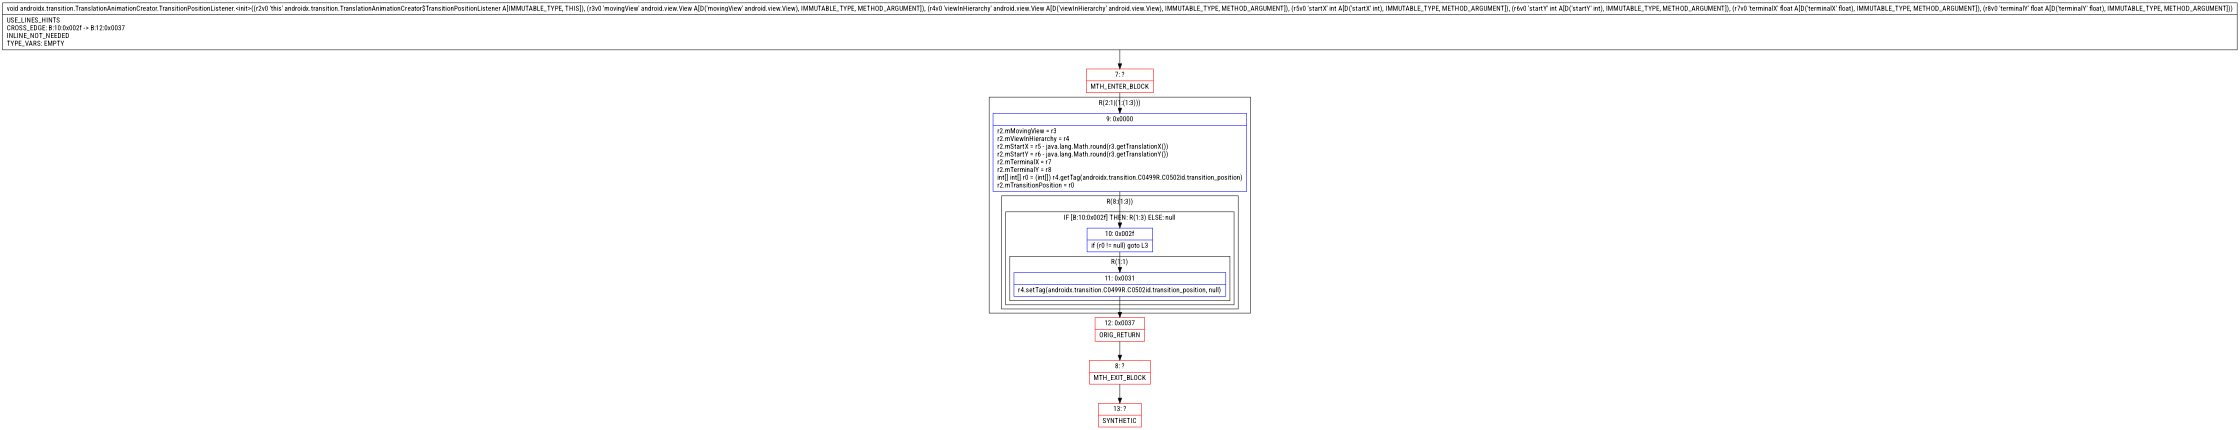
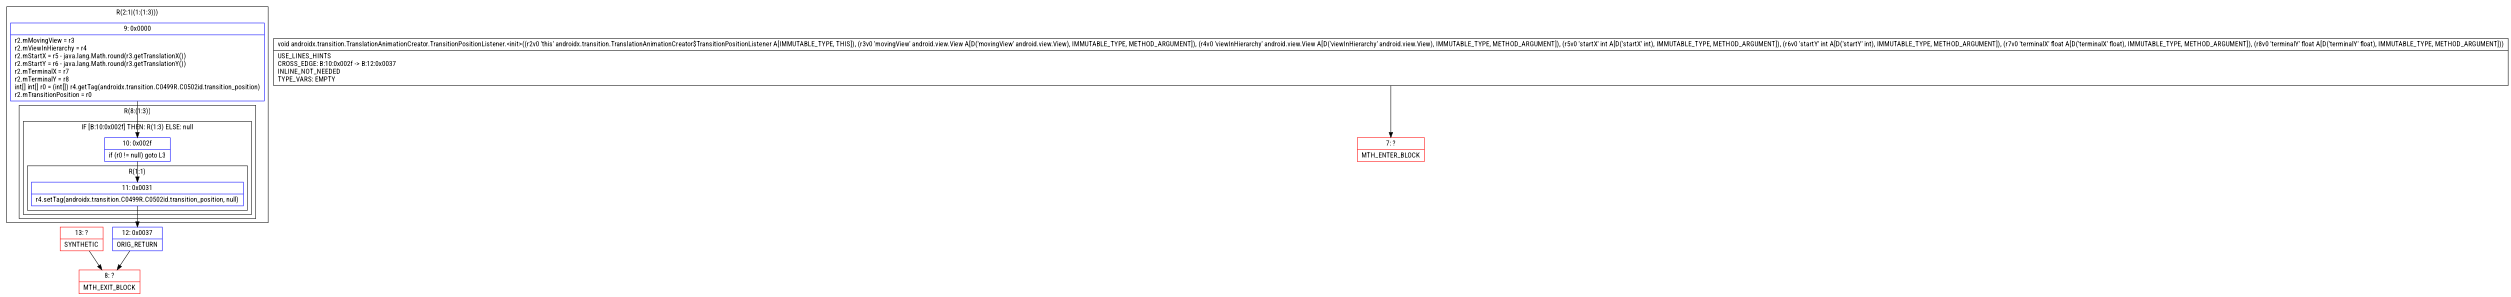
edge "7: ?" -> "9: 0x0000": removed
node "12: 0x0037": color red -> blue
edge "8: ?" -> "13: ?": reversed
